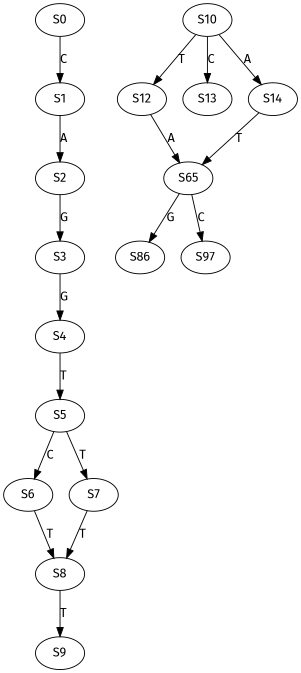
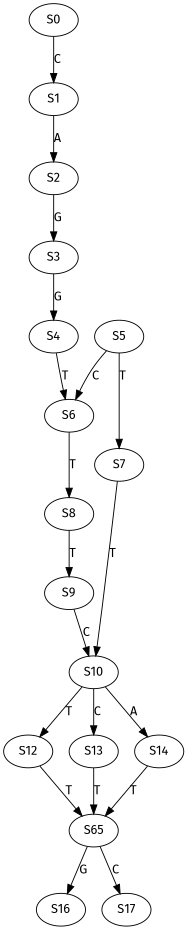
edge "S12" -> "S65": label "A" -> "T"
node "S86": label "S86" -> "S16"
node "S97": label "S97" -> "S17"
edge "S4" -> "S5": now "S4" -> "S6"
edge "S7" -> "S8": now "S7" -> "S10"
edge "S9" -> "S10": added, label "C"
edge "S13" -> "S65": added, label "T"
